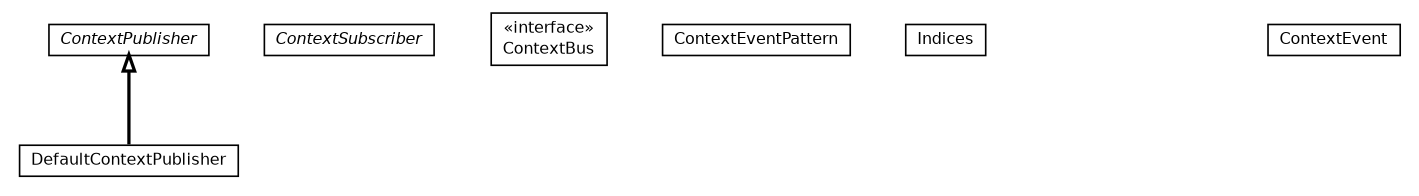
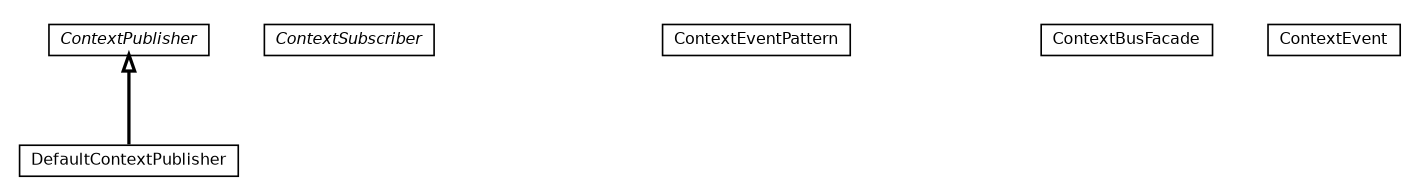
node "ContextBus": removed
node "Indices": removed
node "ContextBusFacade": added
